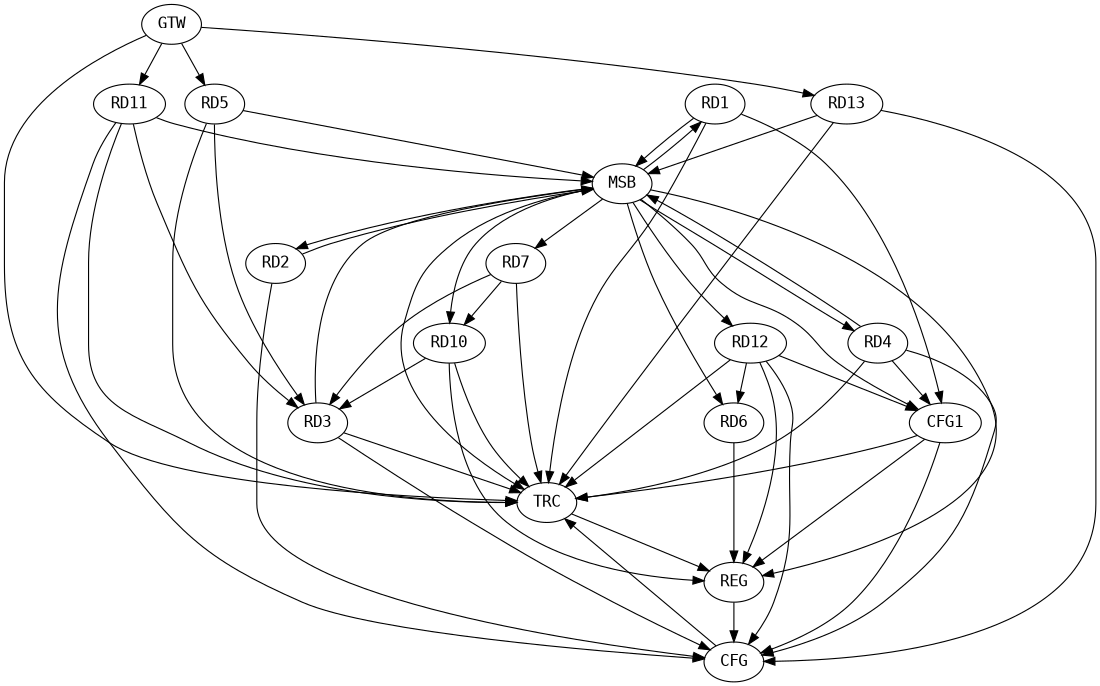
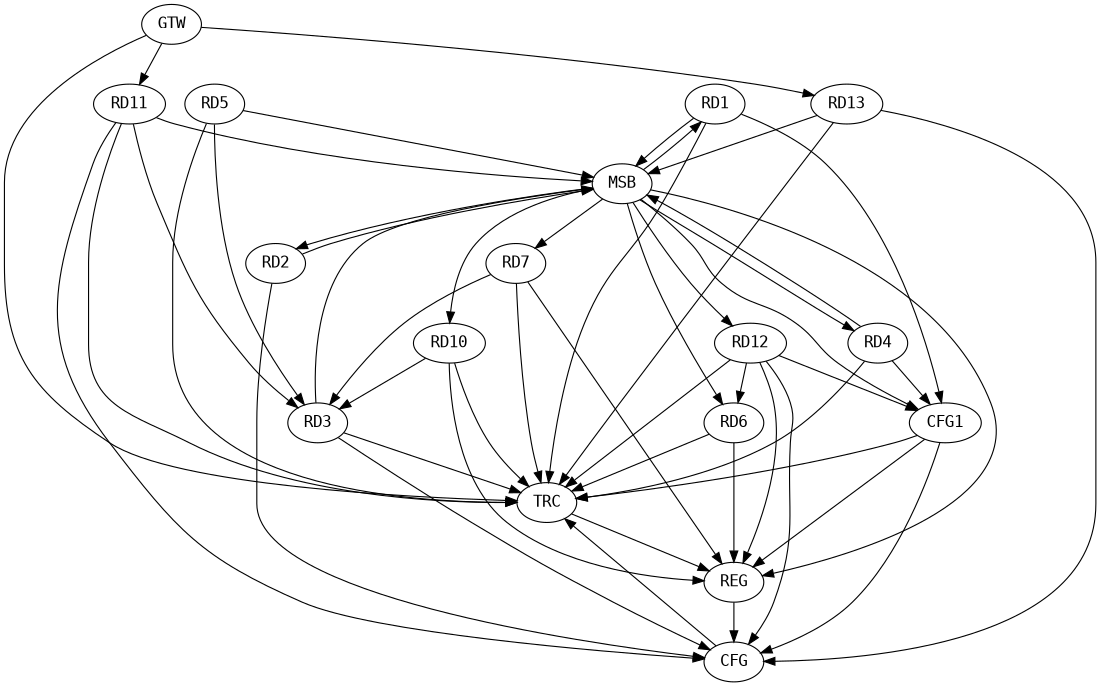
edge "GTW" -> "RD5": removed
edge "RD7" -> "RD10": now "RD7" -> "REG"
edge "MSB" -> "TRC": now "RD6" -> "TRC"
edge "RD4" -> "CFG": removed
